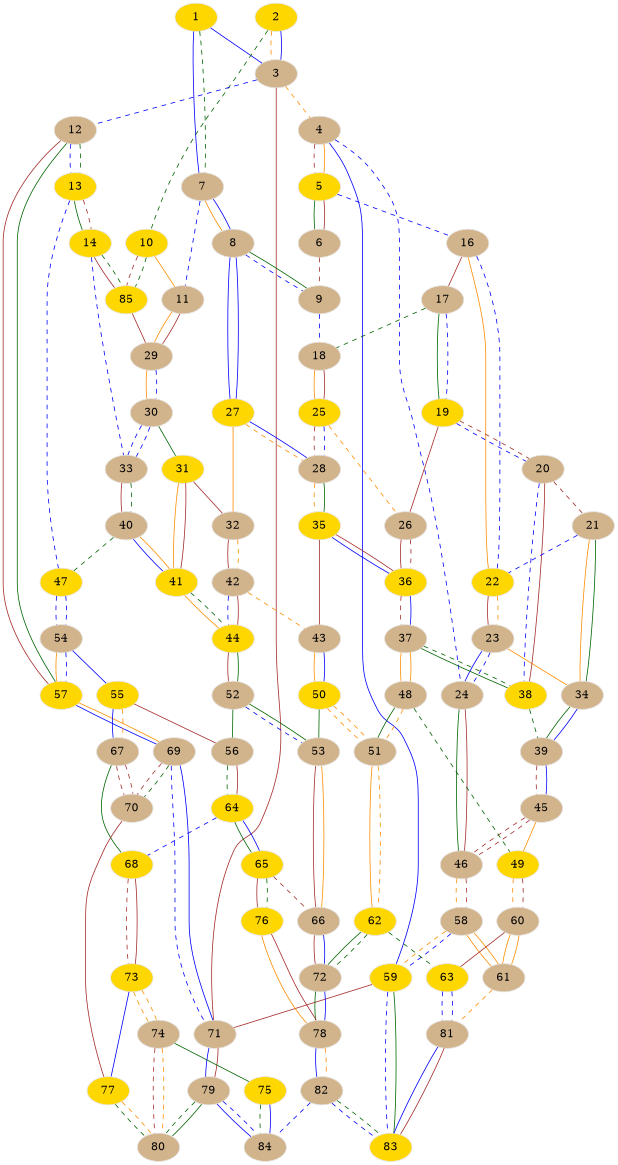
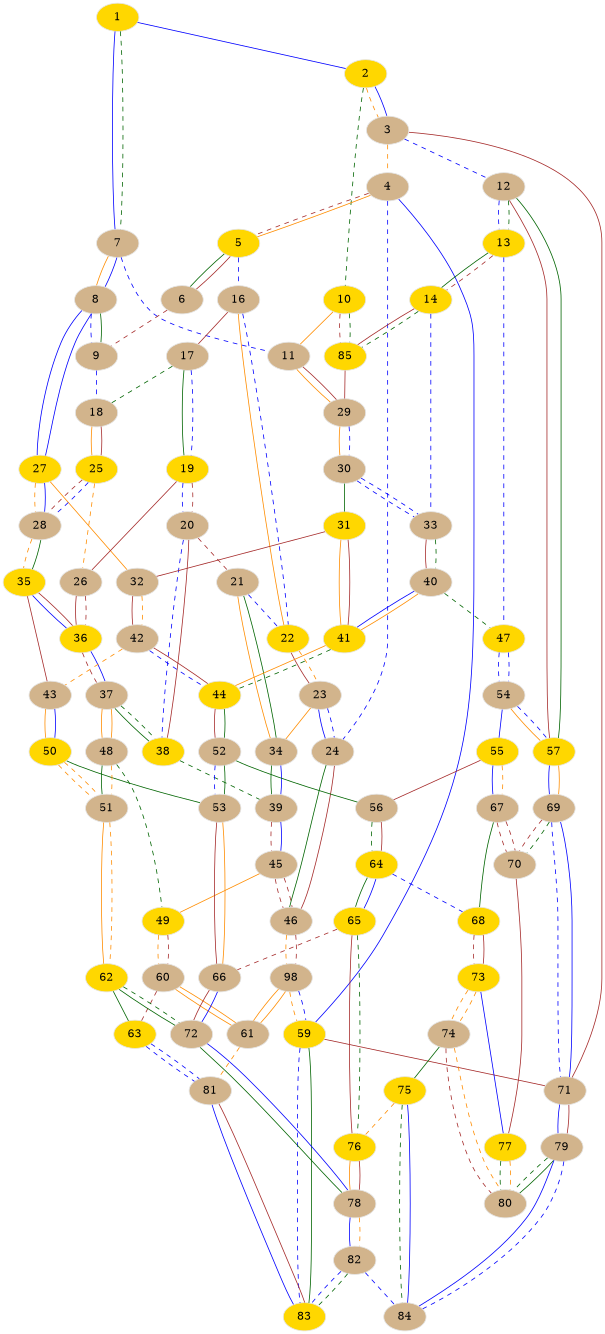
edge "1" -- "3": now "1" -- "2"
node "58": label "58" -> "98"
edge "60" -- "63": style solid -> dashed
edge "62" -- "63": style dashed -> solid
edge "75" -- "76": added
